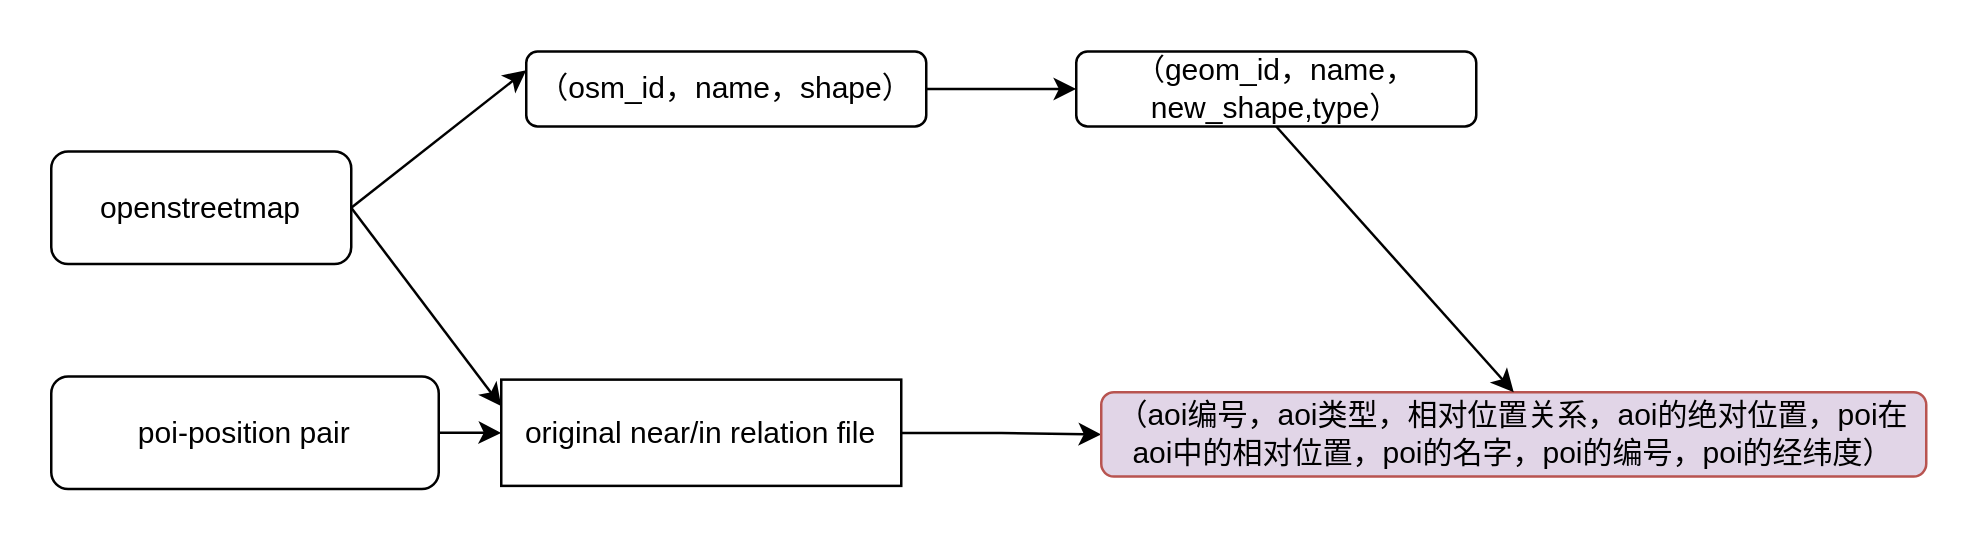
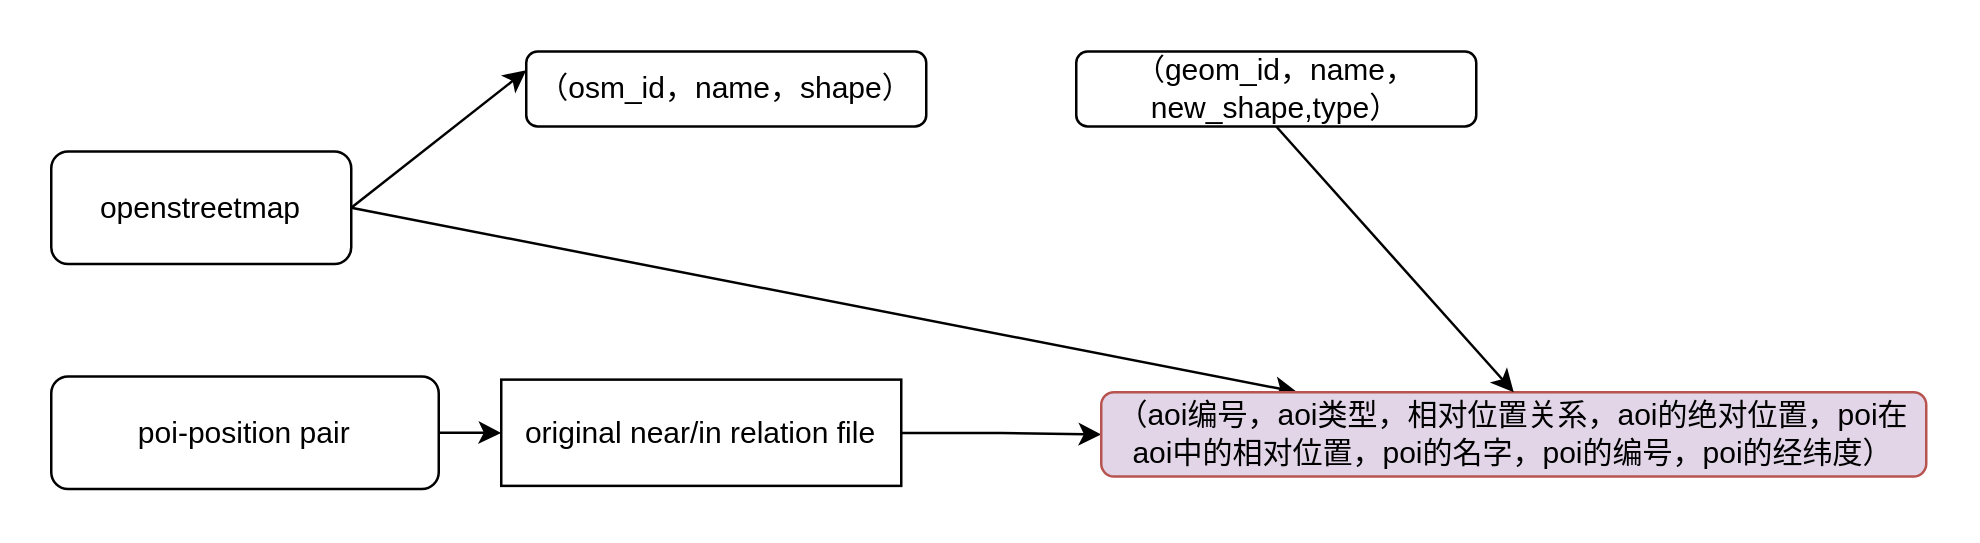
edge "（osm_id，name，shape）" -> "（geom_id，name，new_shape,type）": removed
edge "openstreetmap" -> "original near/in relation file": now "openstreetmap" -> "（aoi编号，aoi类型，相对位置关系，aoi的绝对位置，poi在aoi中的相对位置，poi的名字，poi的编号，poi的经纬度）"
